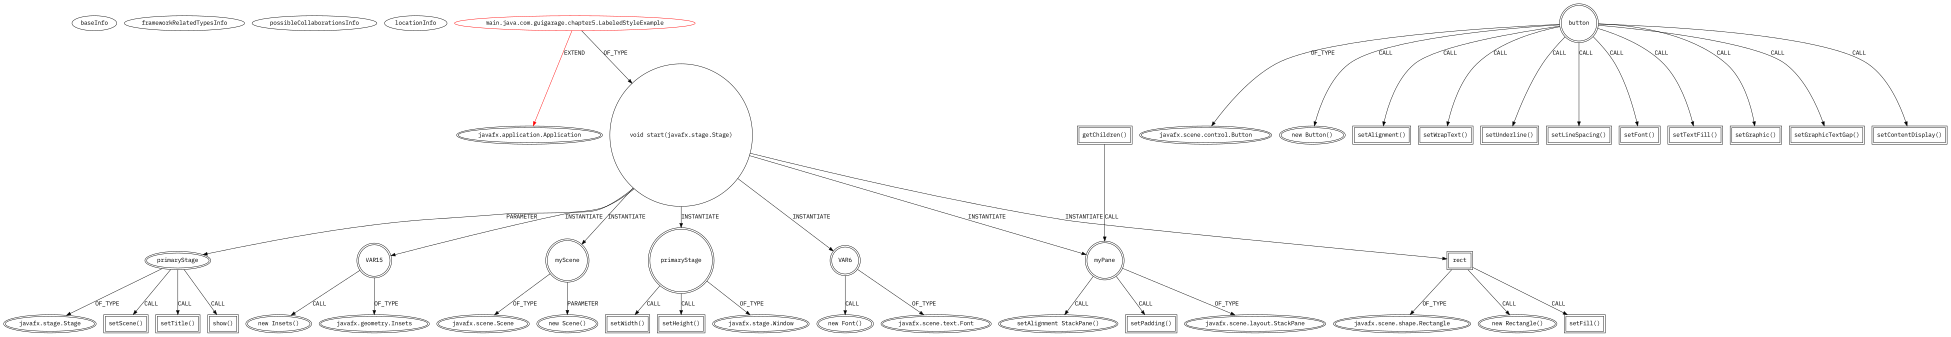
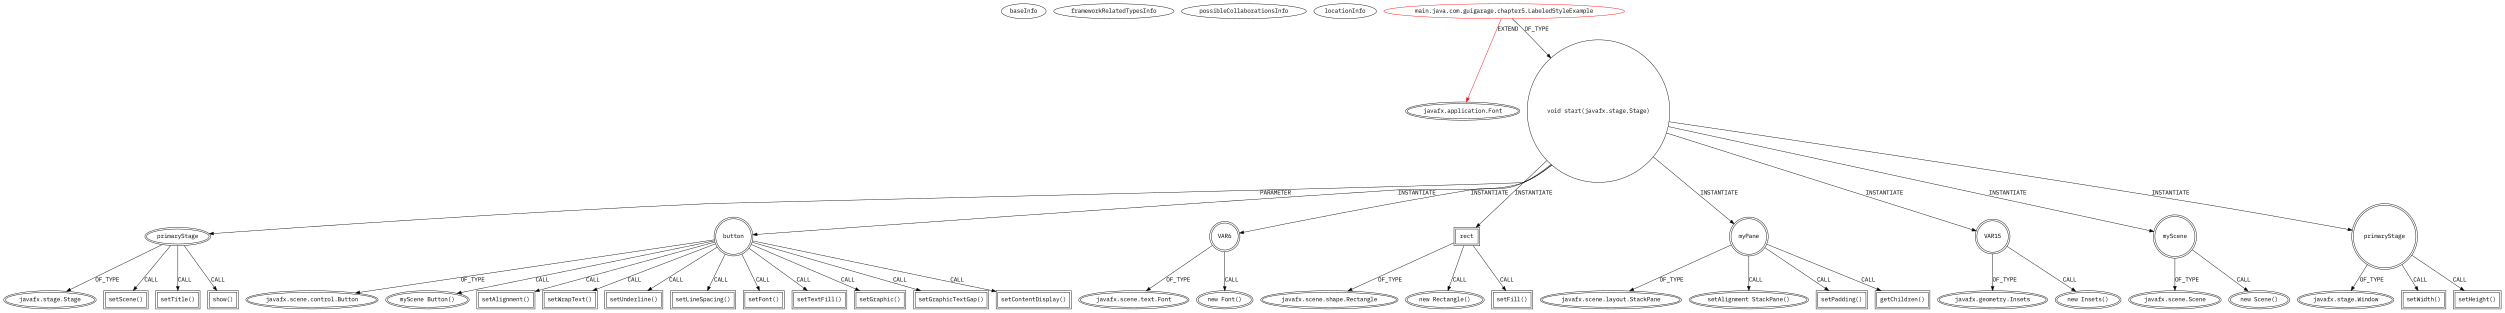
node "javafx.application.Application": label "javafx.application.Application" -> "javafx.application.Font"
node "new Button()": label "new Button()" -> "myScene Button()"
edge "getChildren()" -> "myPane": reversed
edge "void start(javafx.stage.Stage)" -> "button": added, label "INSTANTIATE"
edge "myScene" -> "new Scene()": label "PARAMETER" -> "CALL"
